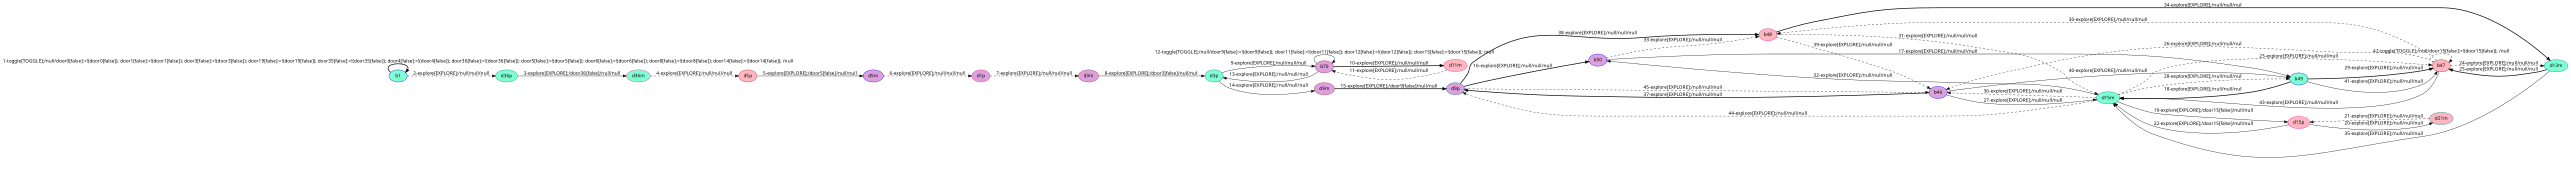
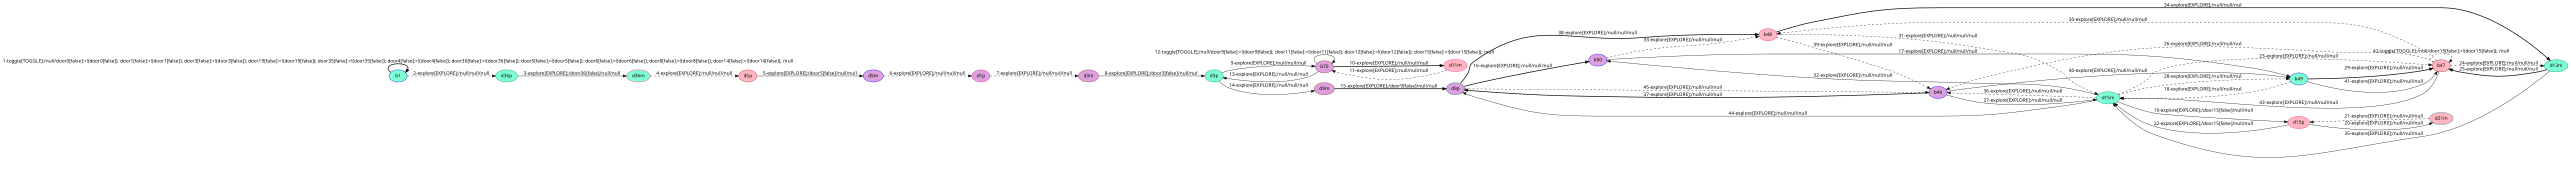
edge "b49" -> "d15m": style bold -> dashed
edge "d15m" -> "d9p": style dashed -> solid
